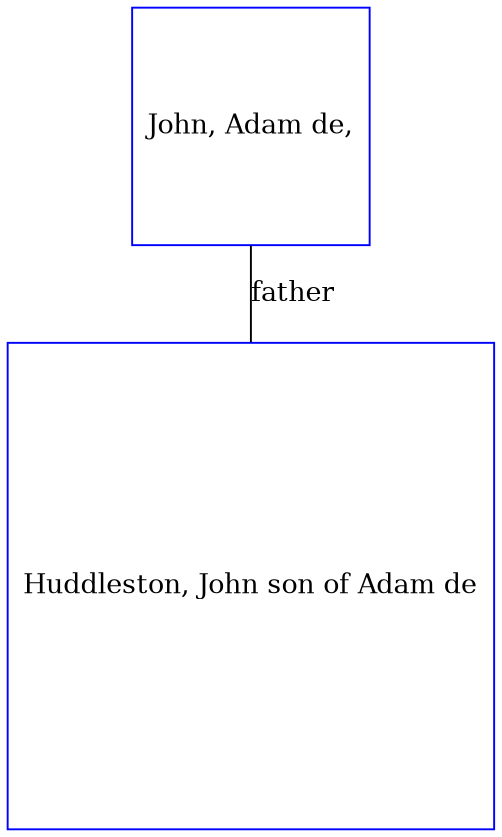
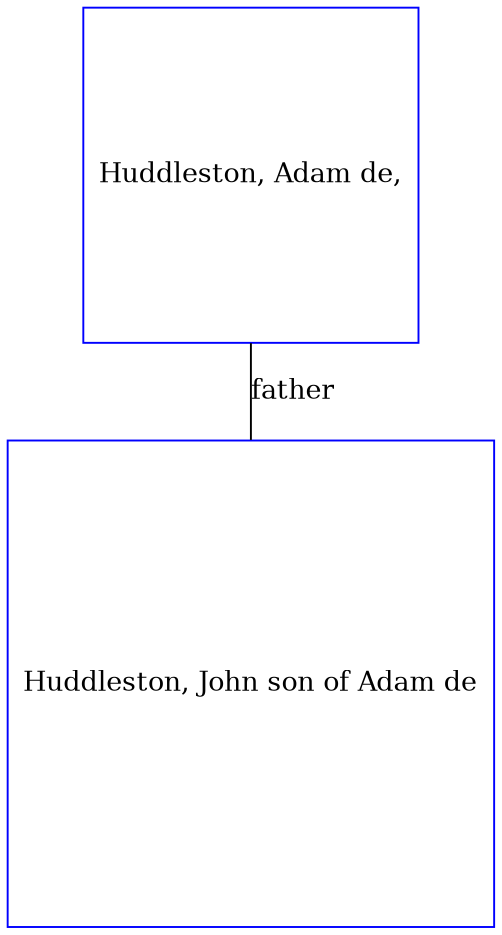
node "John, Adam de,": label "John, Adam de," -> "Huddleston, Adam de,"
